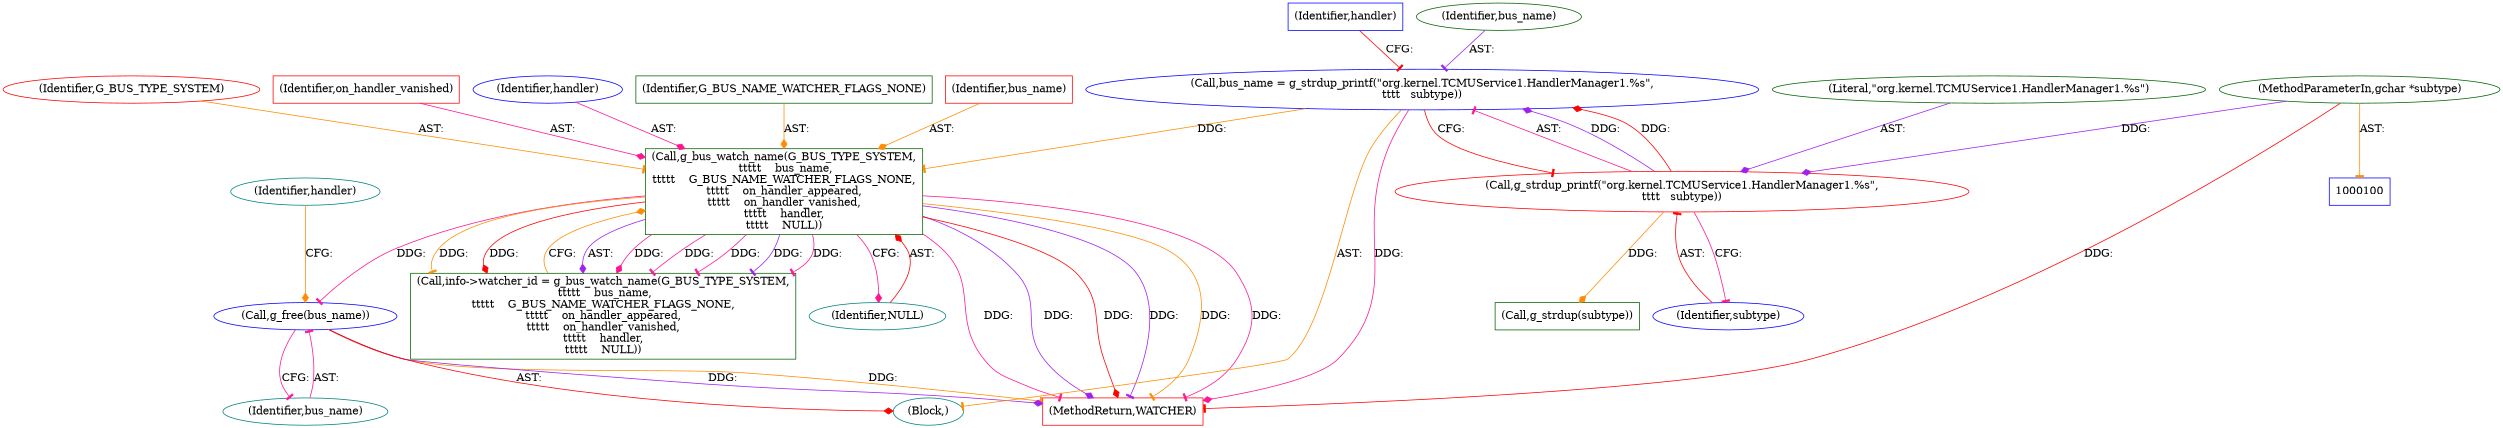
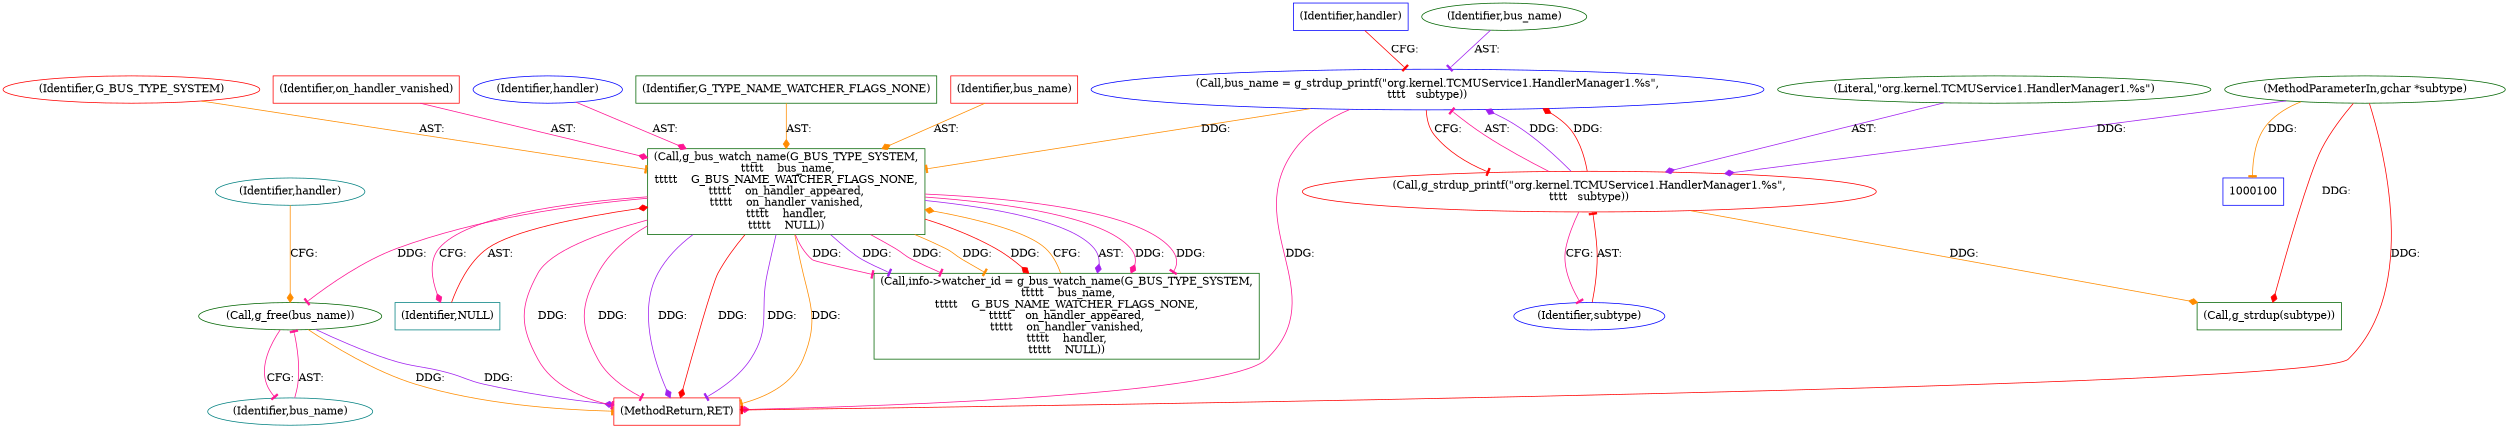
node "(Identifier,G_BUS_NAME_WATCHER_FLAGS_NONE)": label "(Identifier,G_BUS_NAME_WATCHER_FLAGS_NONE)" -> "(Identifier,G_TYPE_NAME_WATCHER_FLAGS_NONE)"
edge "(MethodParameterIn,gchar *subtype)" -> "1000100": label "AST: " -> "DDG: "
edge "(MethodParameterIn,gchar *subtype)" -> "(Call,g_strdup(subtype))": added, label "DDG:"
node "(Call,g_free(bus_name))": color blue -> darkgreen
node "(Identifier,NULL)": shape ellipse -> box
node "(Block,)": removed
node "(MethodReturn,WATCHER)": label "(MethodReturn,WATCHER)" -> "(MethodReturn,RET)"
